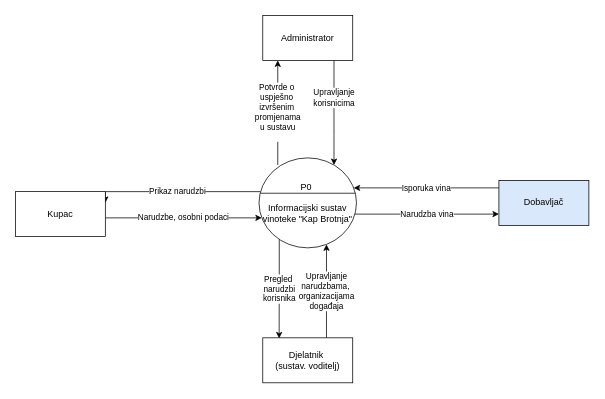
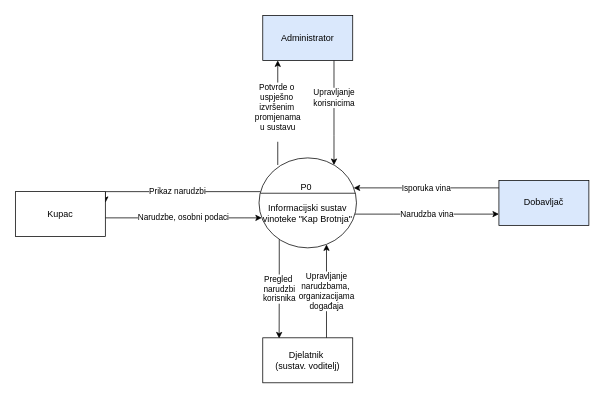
node "Administrator": fillcolor #ffffff -> #dae8fc
